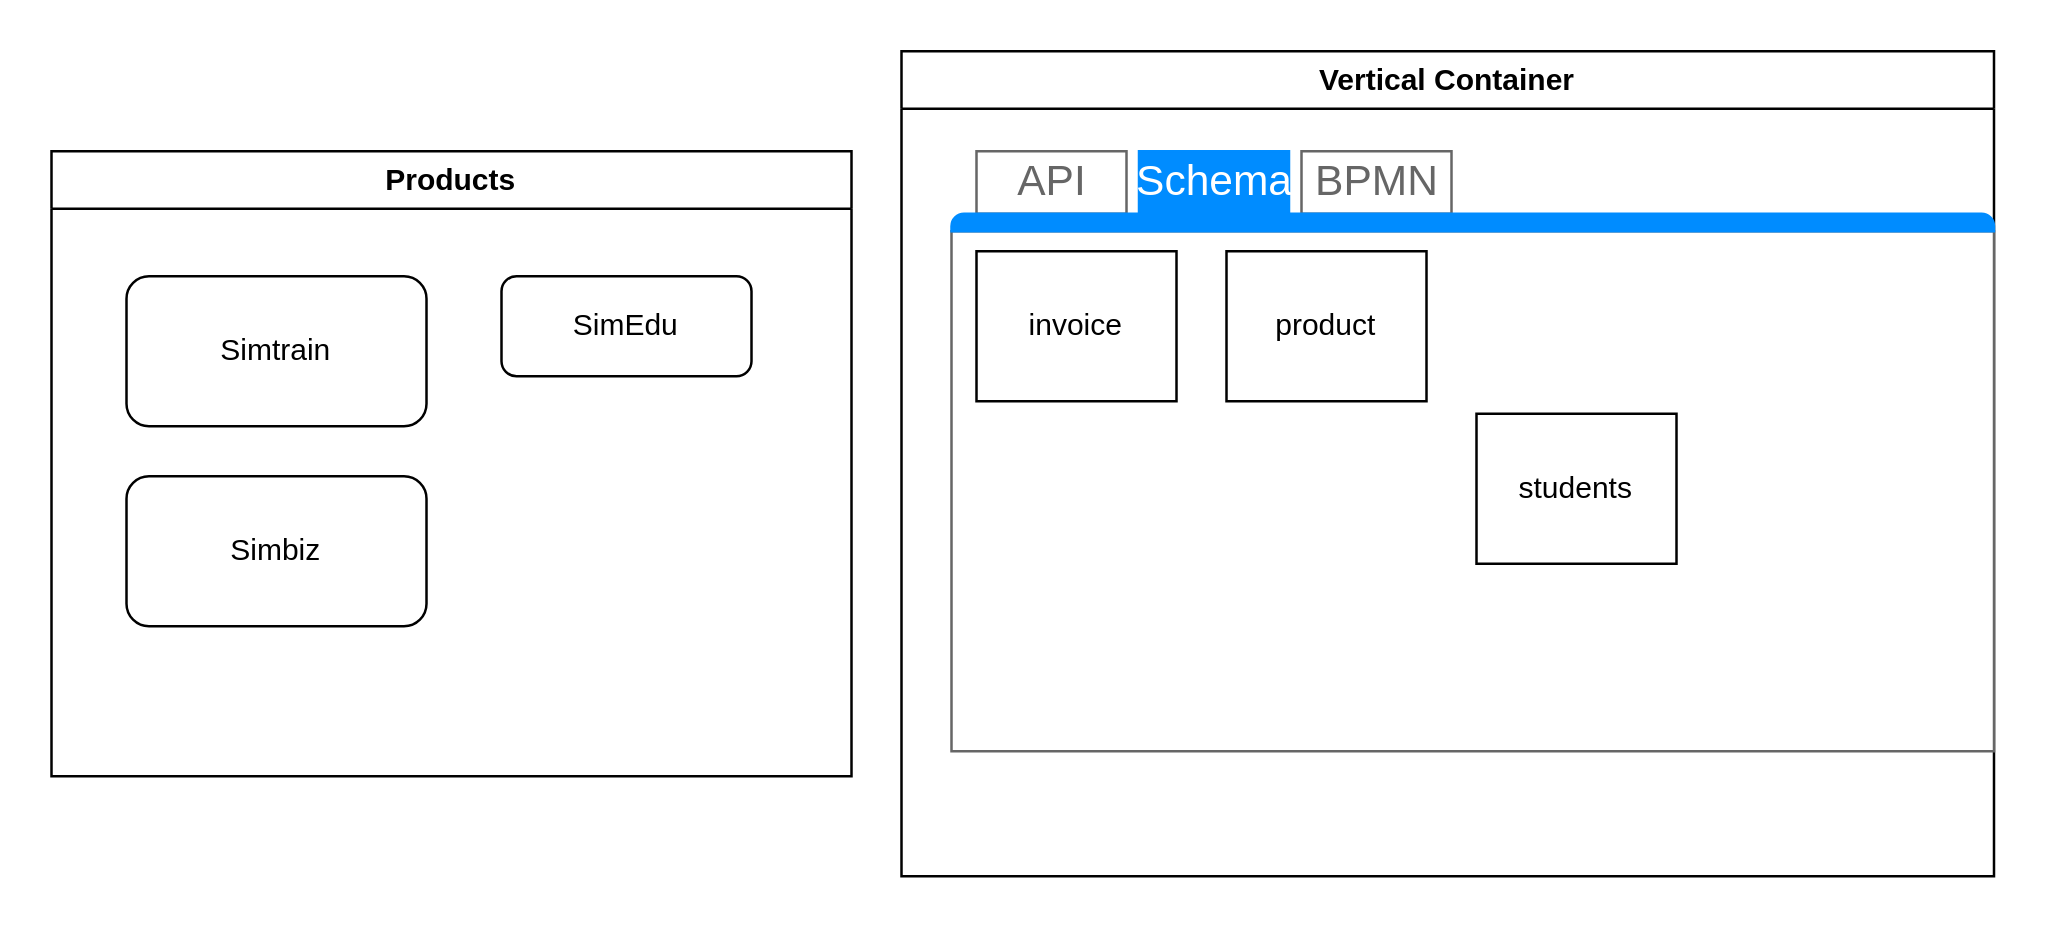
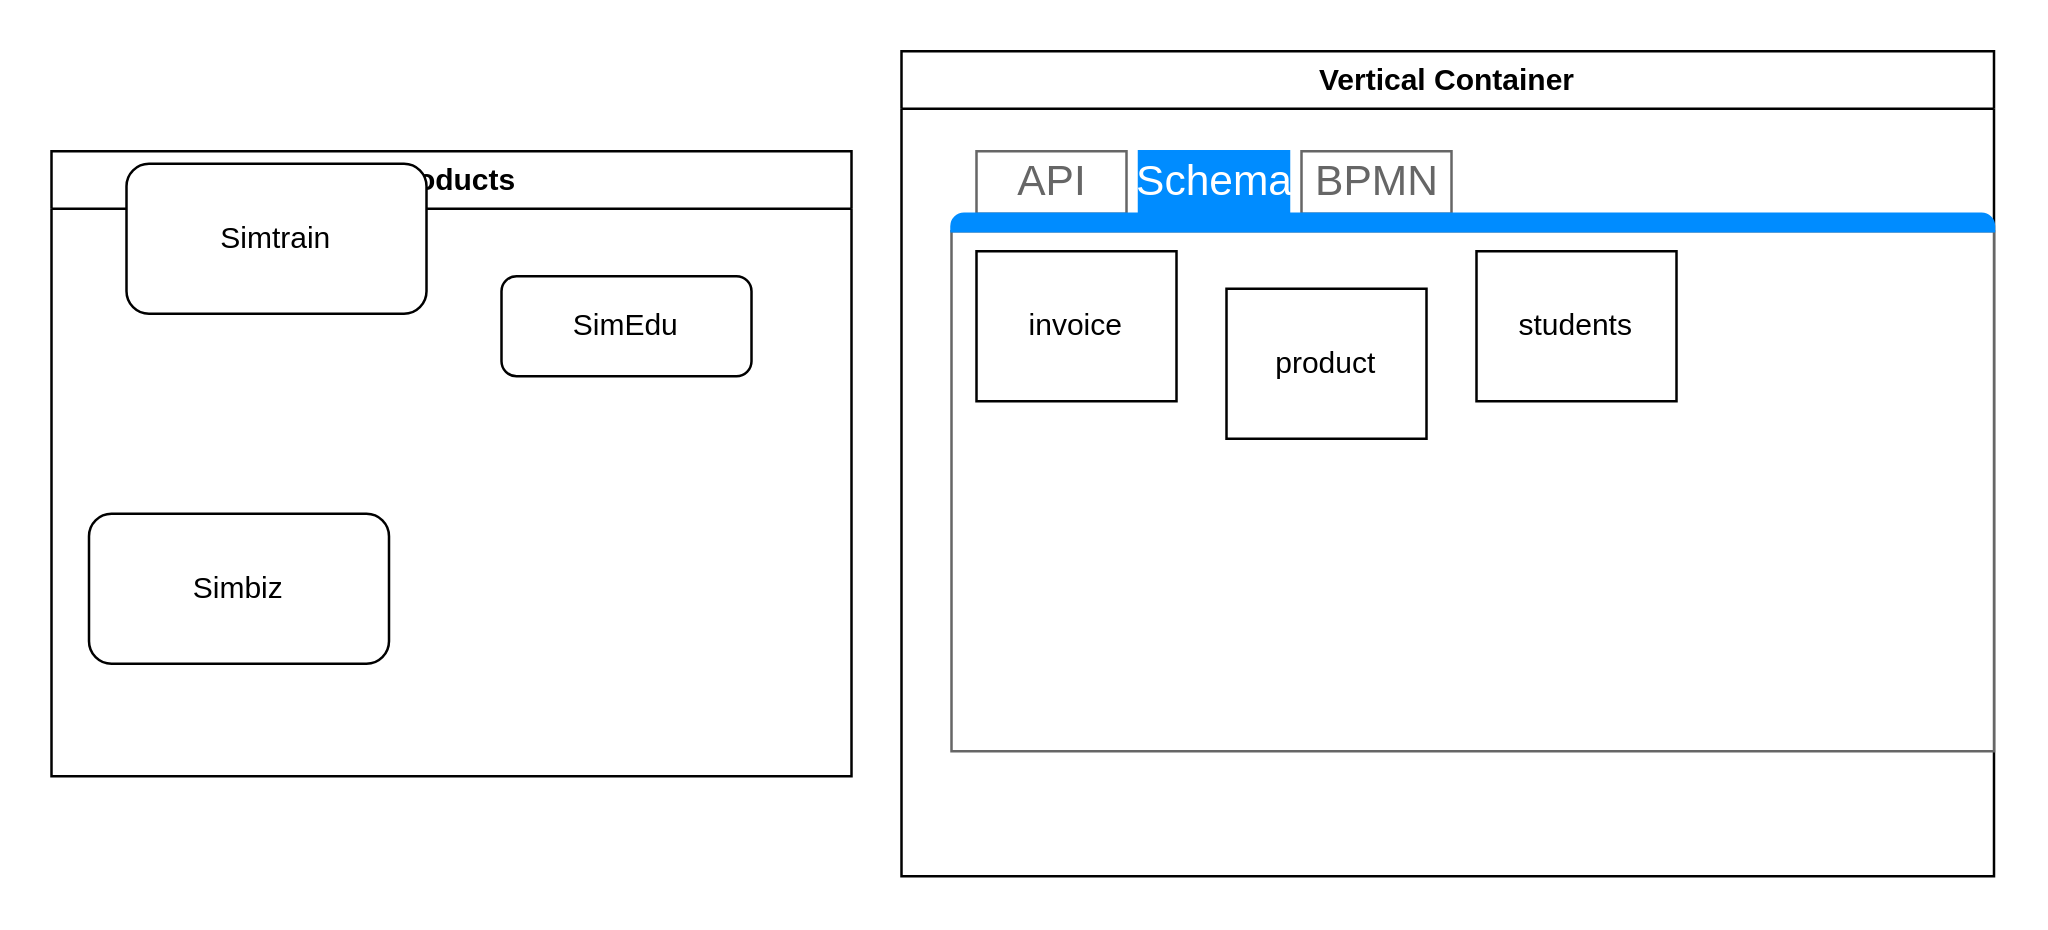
node "product": moved (1326, 326) -> (1326, 364)
node "Simtrain": moved (276, 351) -> (276, 239)
node "students": moved (1576, 489) -> (1576, 326)
node "Simbiz": moved (276, 551) -> (239, 589)
